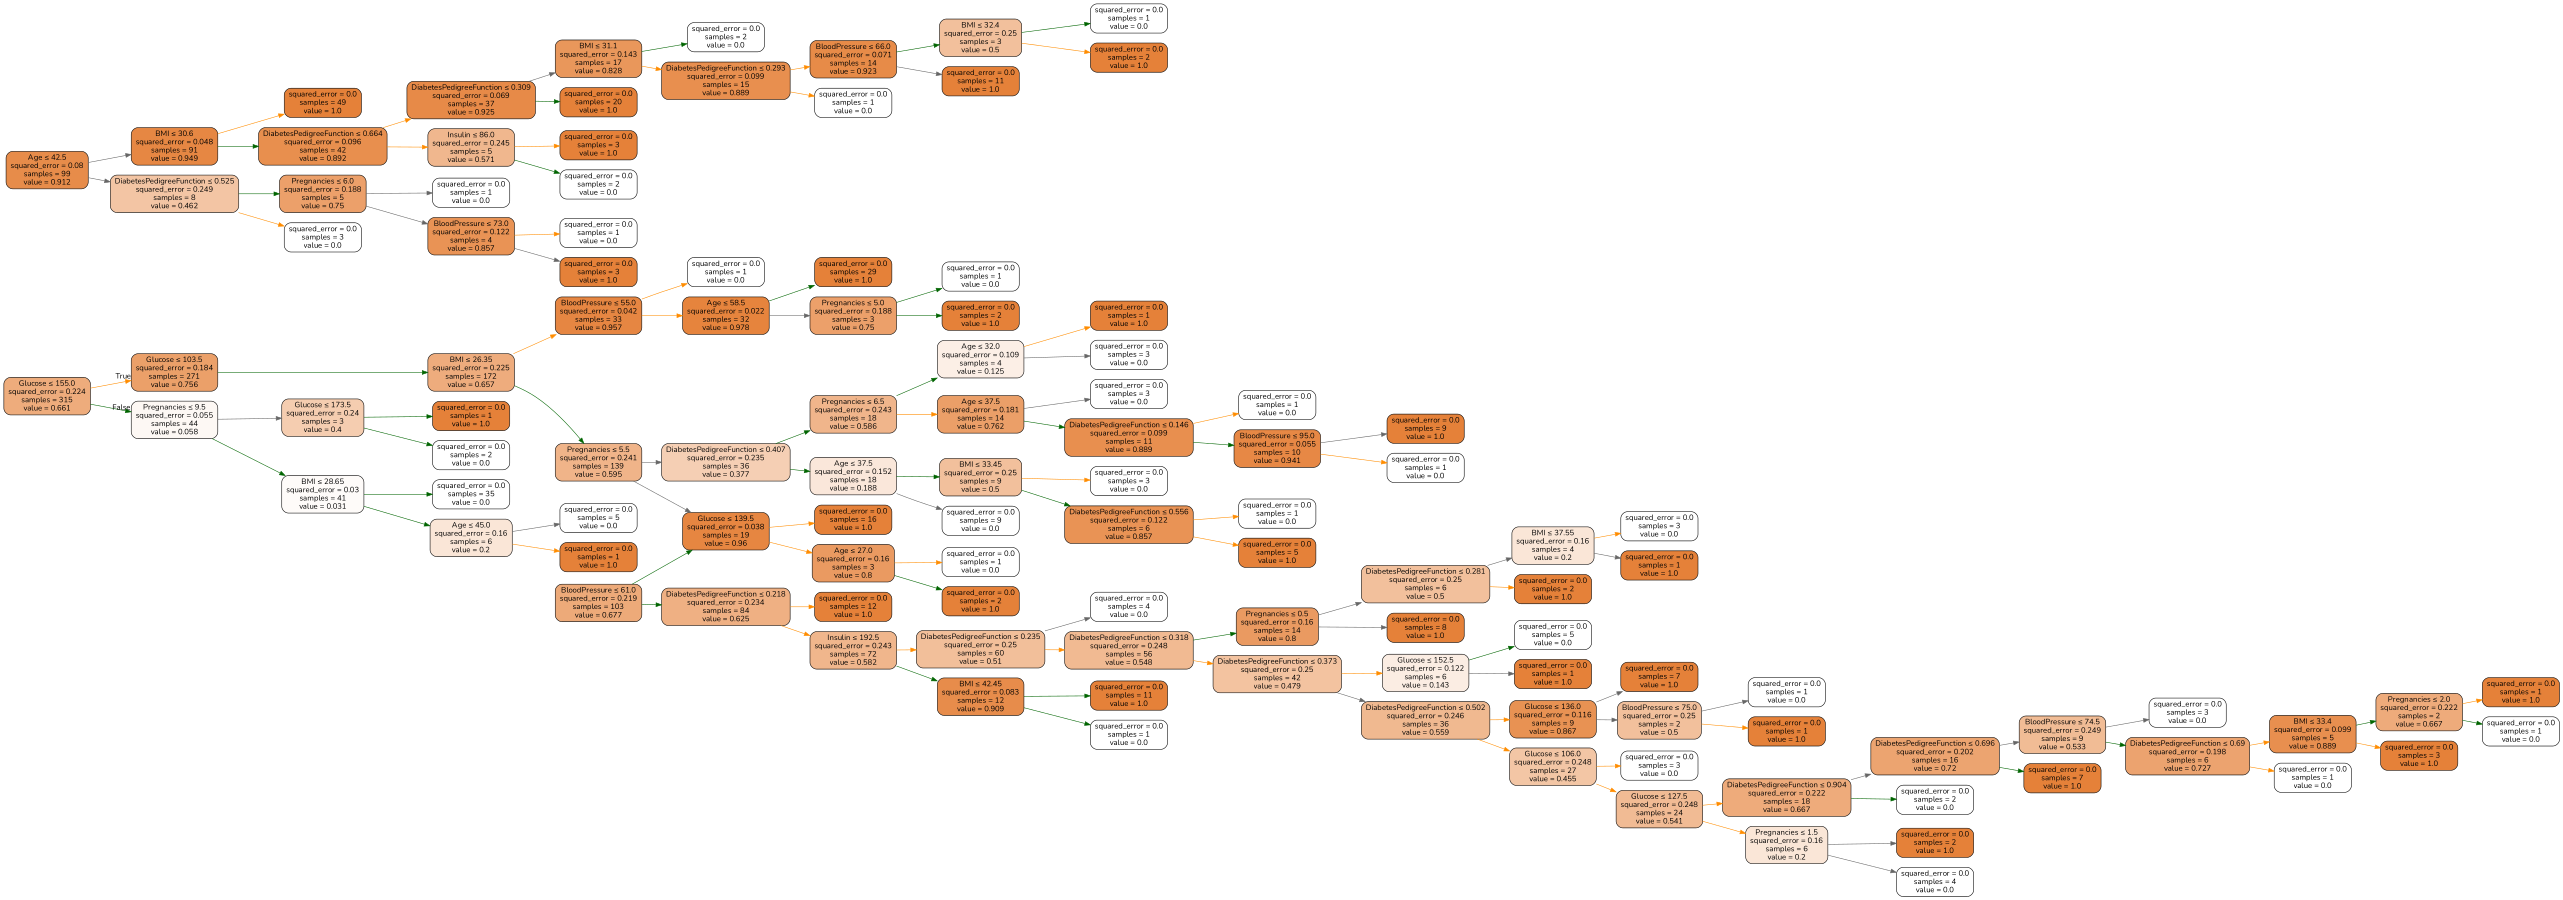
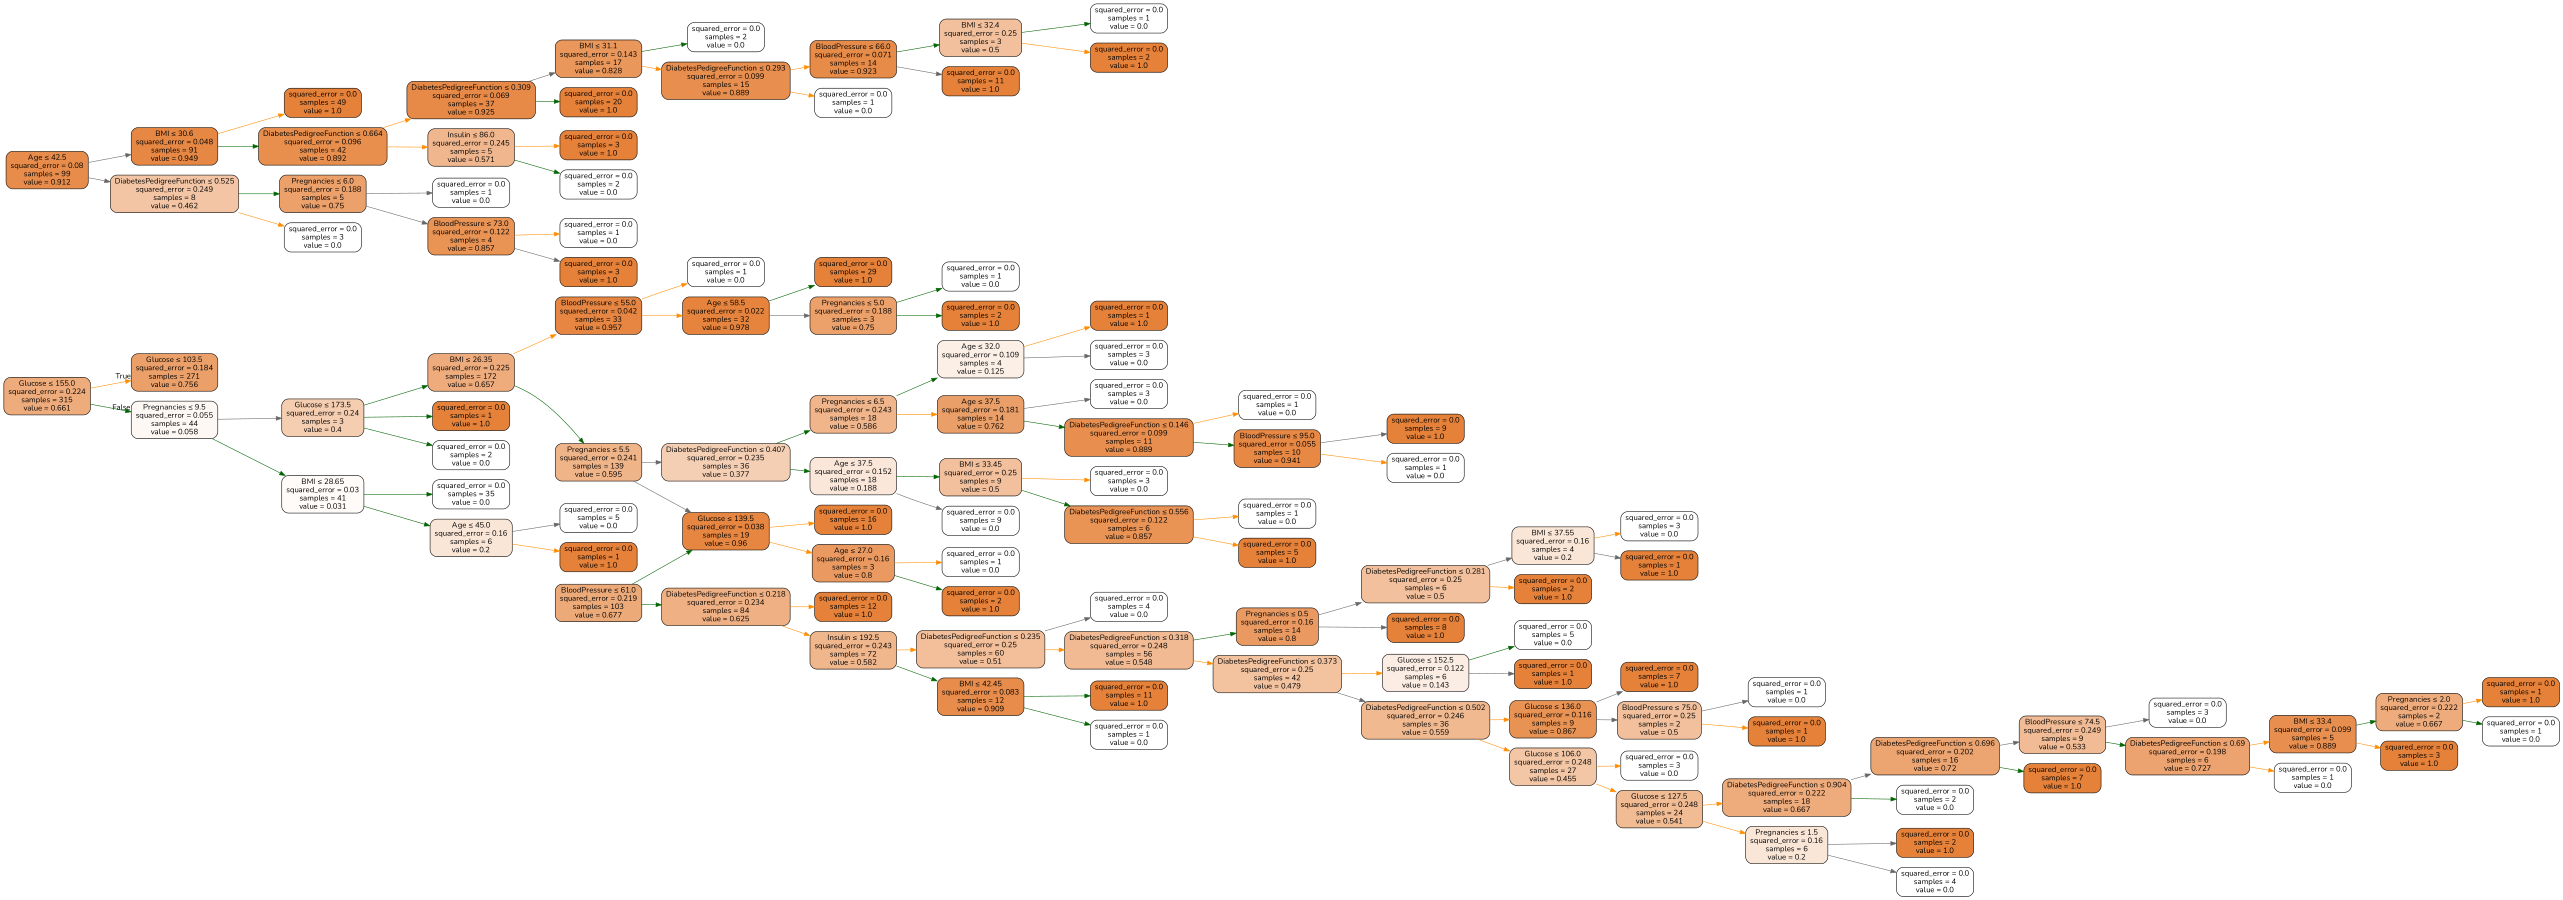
edge "Glucose ≤ 103.5" -> "BMI ≤ 26.35": now "Glucose ≤ 173.5" -> "BMI ≤ 26.35"
